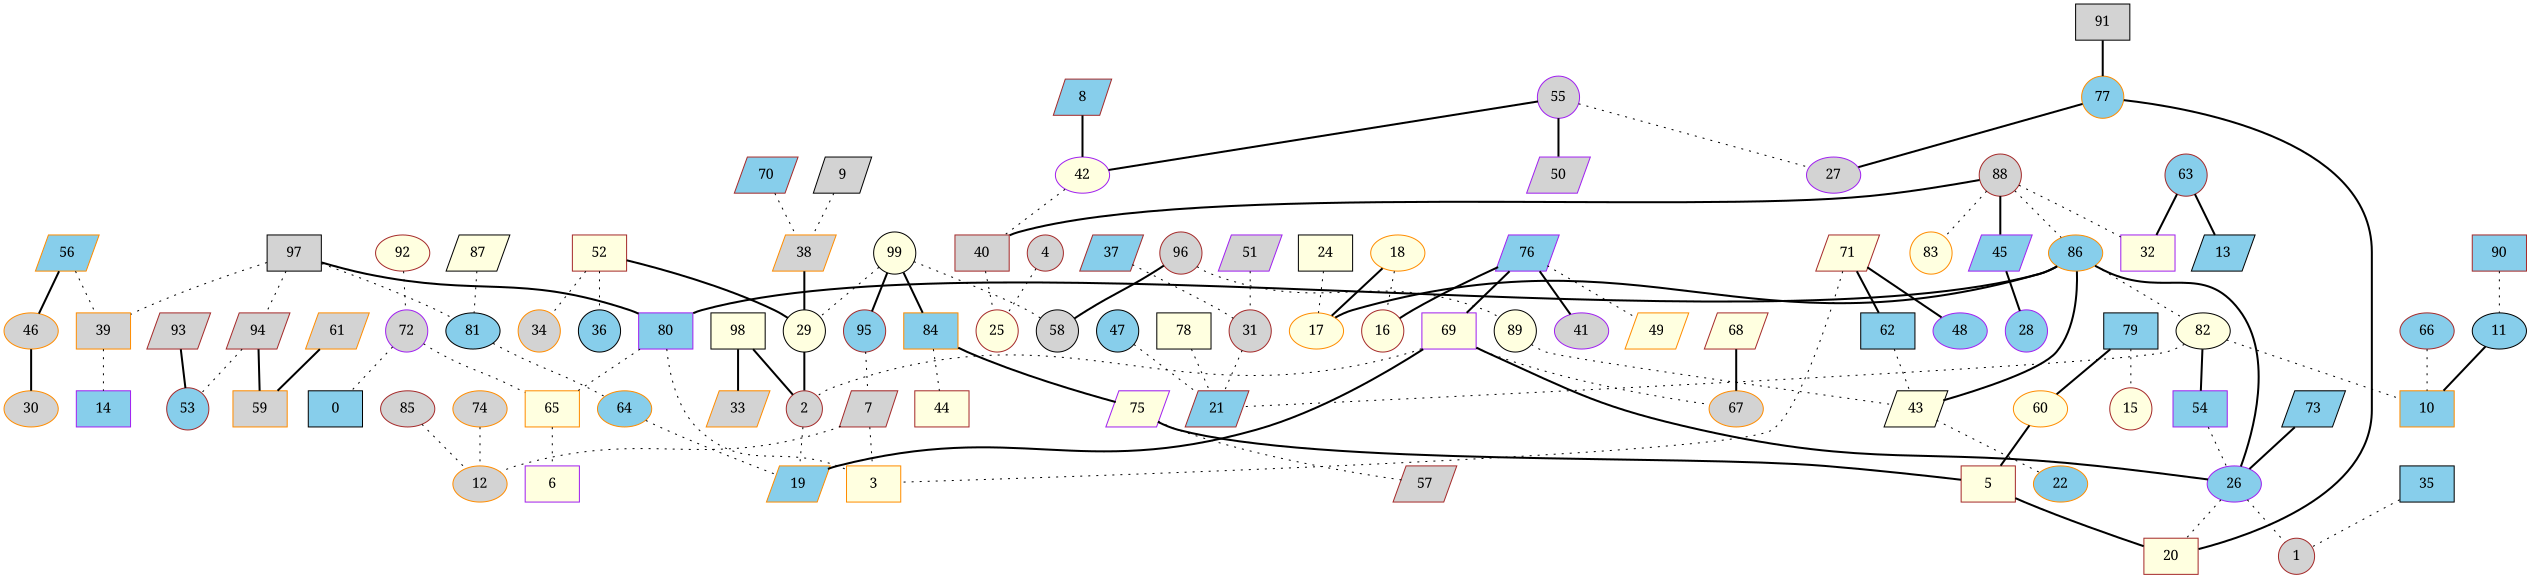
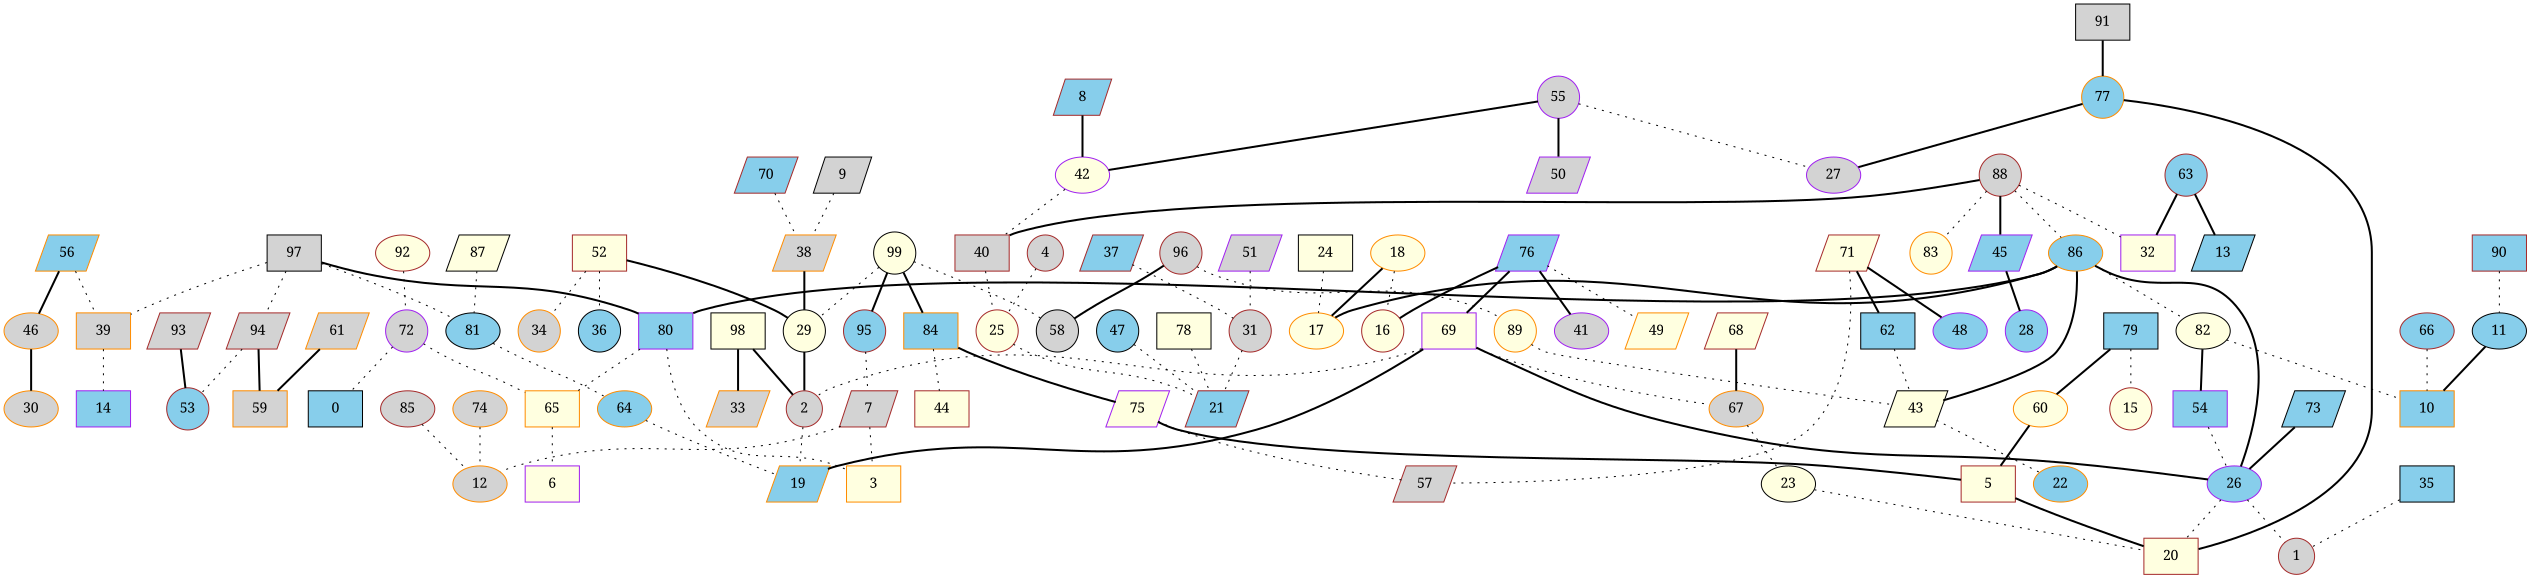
node "89": color black -> darkorange
edge "82" -- "21": now "25" -- "21"
edge "71" -- "3": now "71" -- "57"
node "23": added
